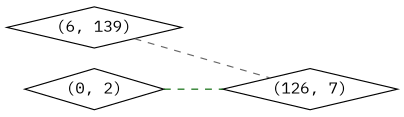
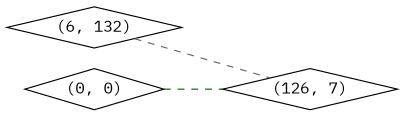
node "(6, 139)": label "(6, 139)" -> "(6, 132)"
node "(0, 2)": label "(0, 2)" -> "(0, 0)"
